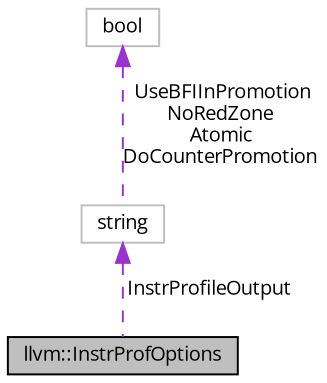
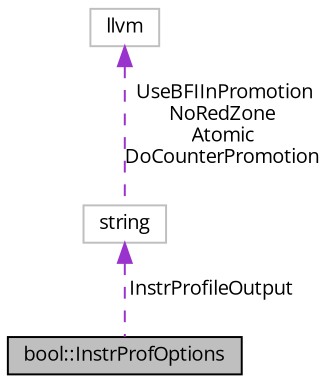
node "bool": label "bool" -> "llvm"
node "llvm::InstrProfOptions": label "llvm::InstrProfOptions" -> "bool::InstrProfOptions"
